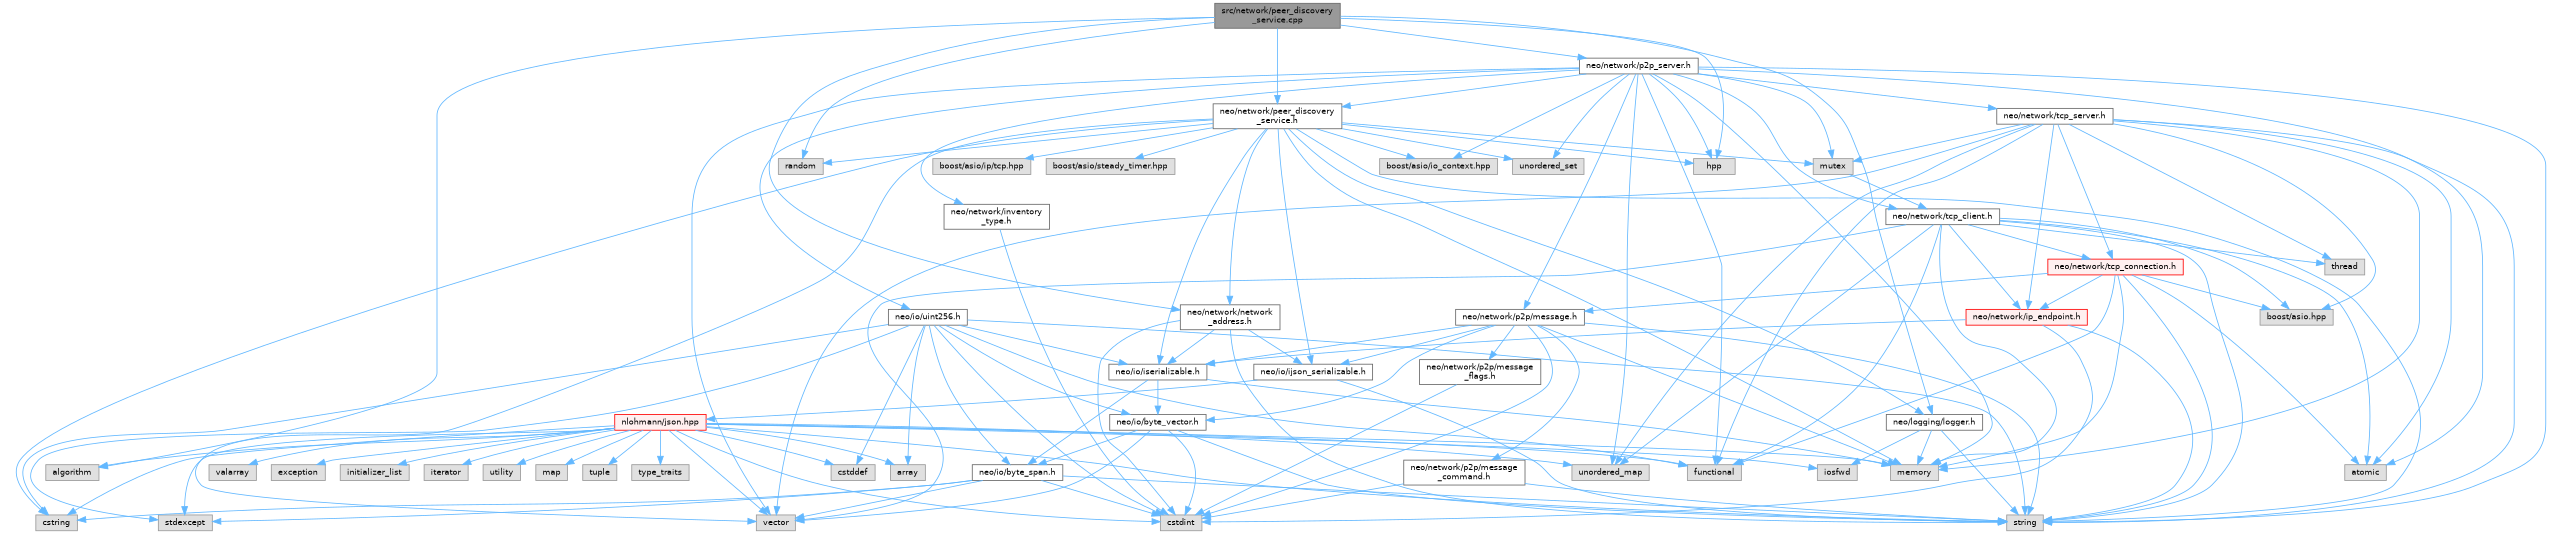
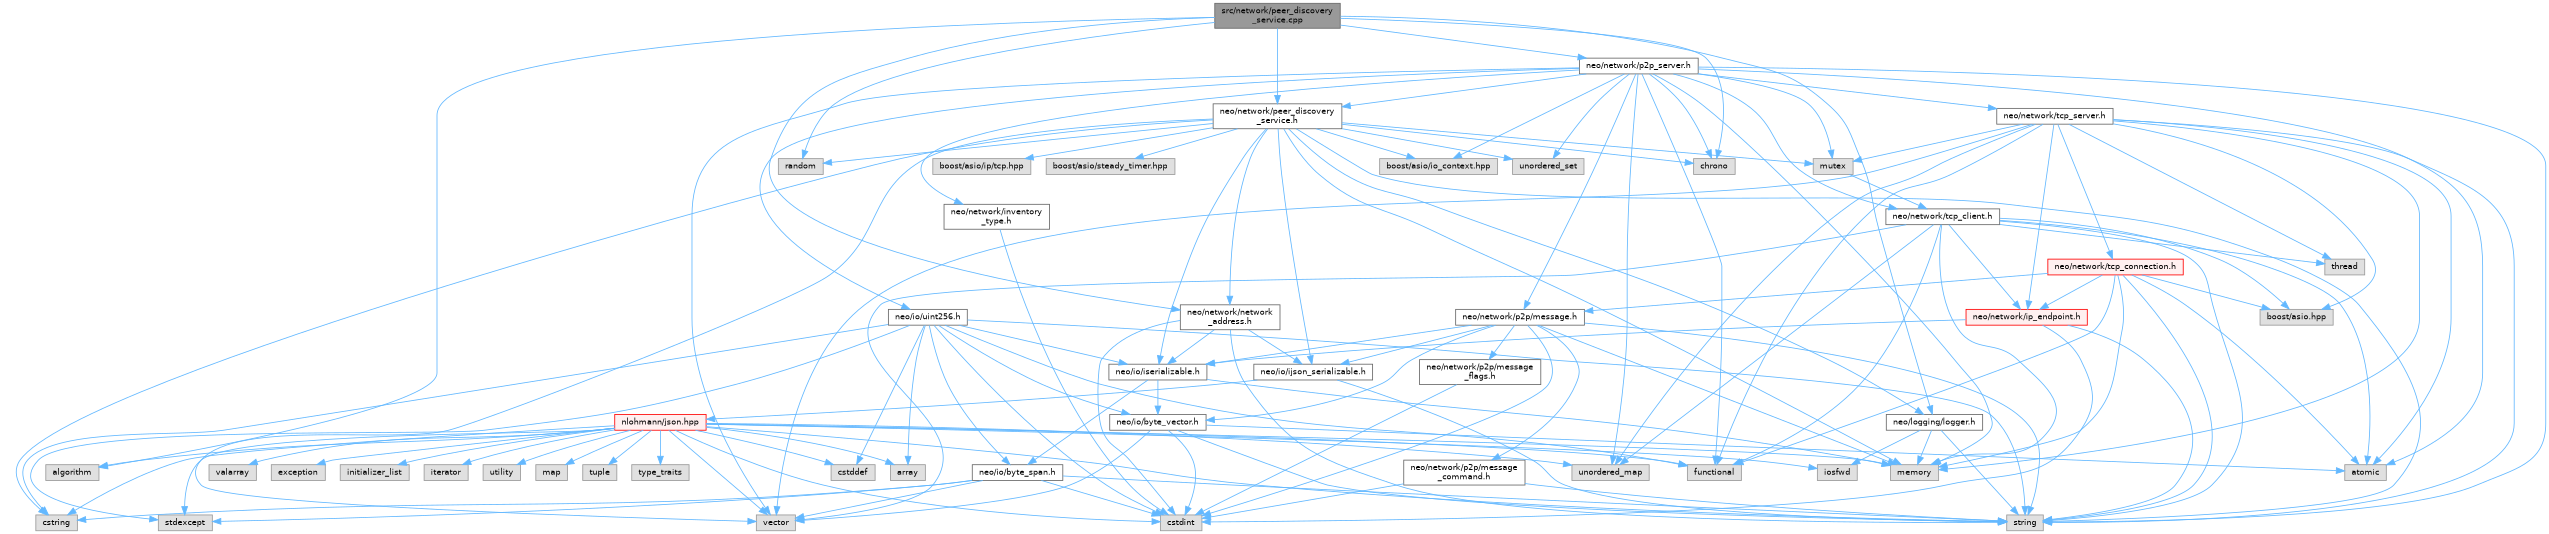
node "hpp": label "hpp" -> "chrono"
edge "neo/network/tcp_client.h" -> "neo/network/tcp_connection.h": removed
edge "neo/io/byte_vector.h" -> "neo/io/byte_span.h": now "neo/io/byte_vector.h" -> "atomic"
